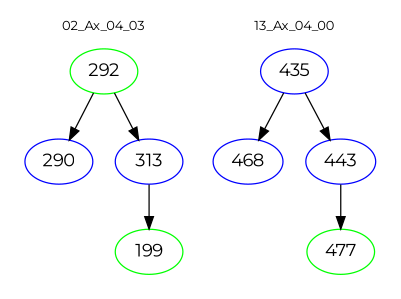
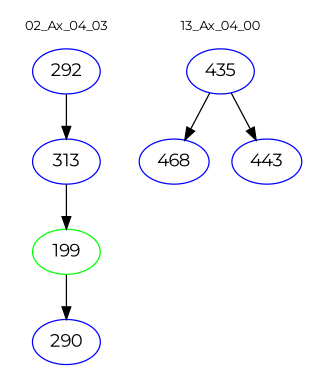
node "292": color green -> blue
edge "292" -> "290": now "199" -> "290"
node "477": removed
